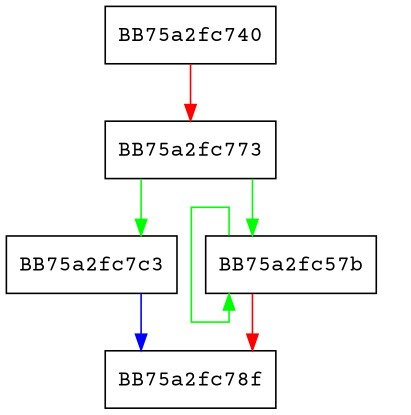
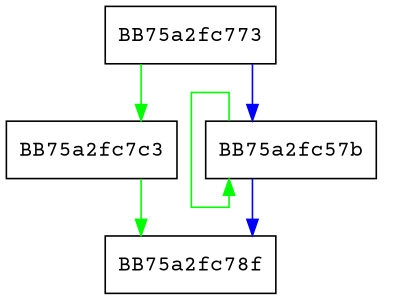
node "BB75a2fc740": removed
edge "BB75a2fc773" -> "BB75a2fc57b": color green -> blue
edge "BB75a2fc7c3" -> "BB75a2fc78f": color blue -> green
edge "BB75a2fc57b" -> "BB75a2fc78f": color red -> blue
